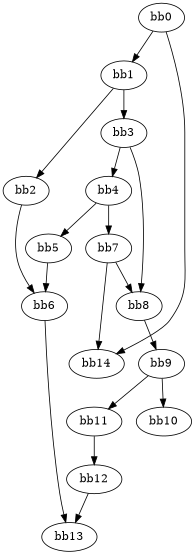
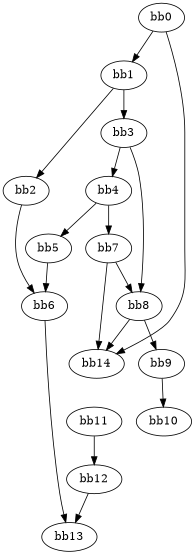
edge "bb8" -> "bb14": added
edge "bb9" -> "bb11": removed
